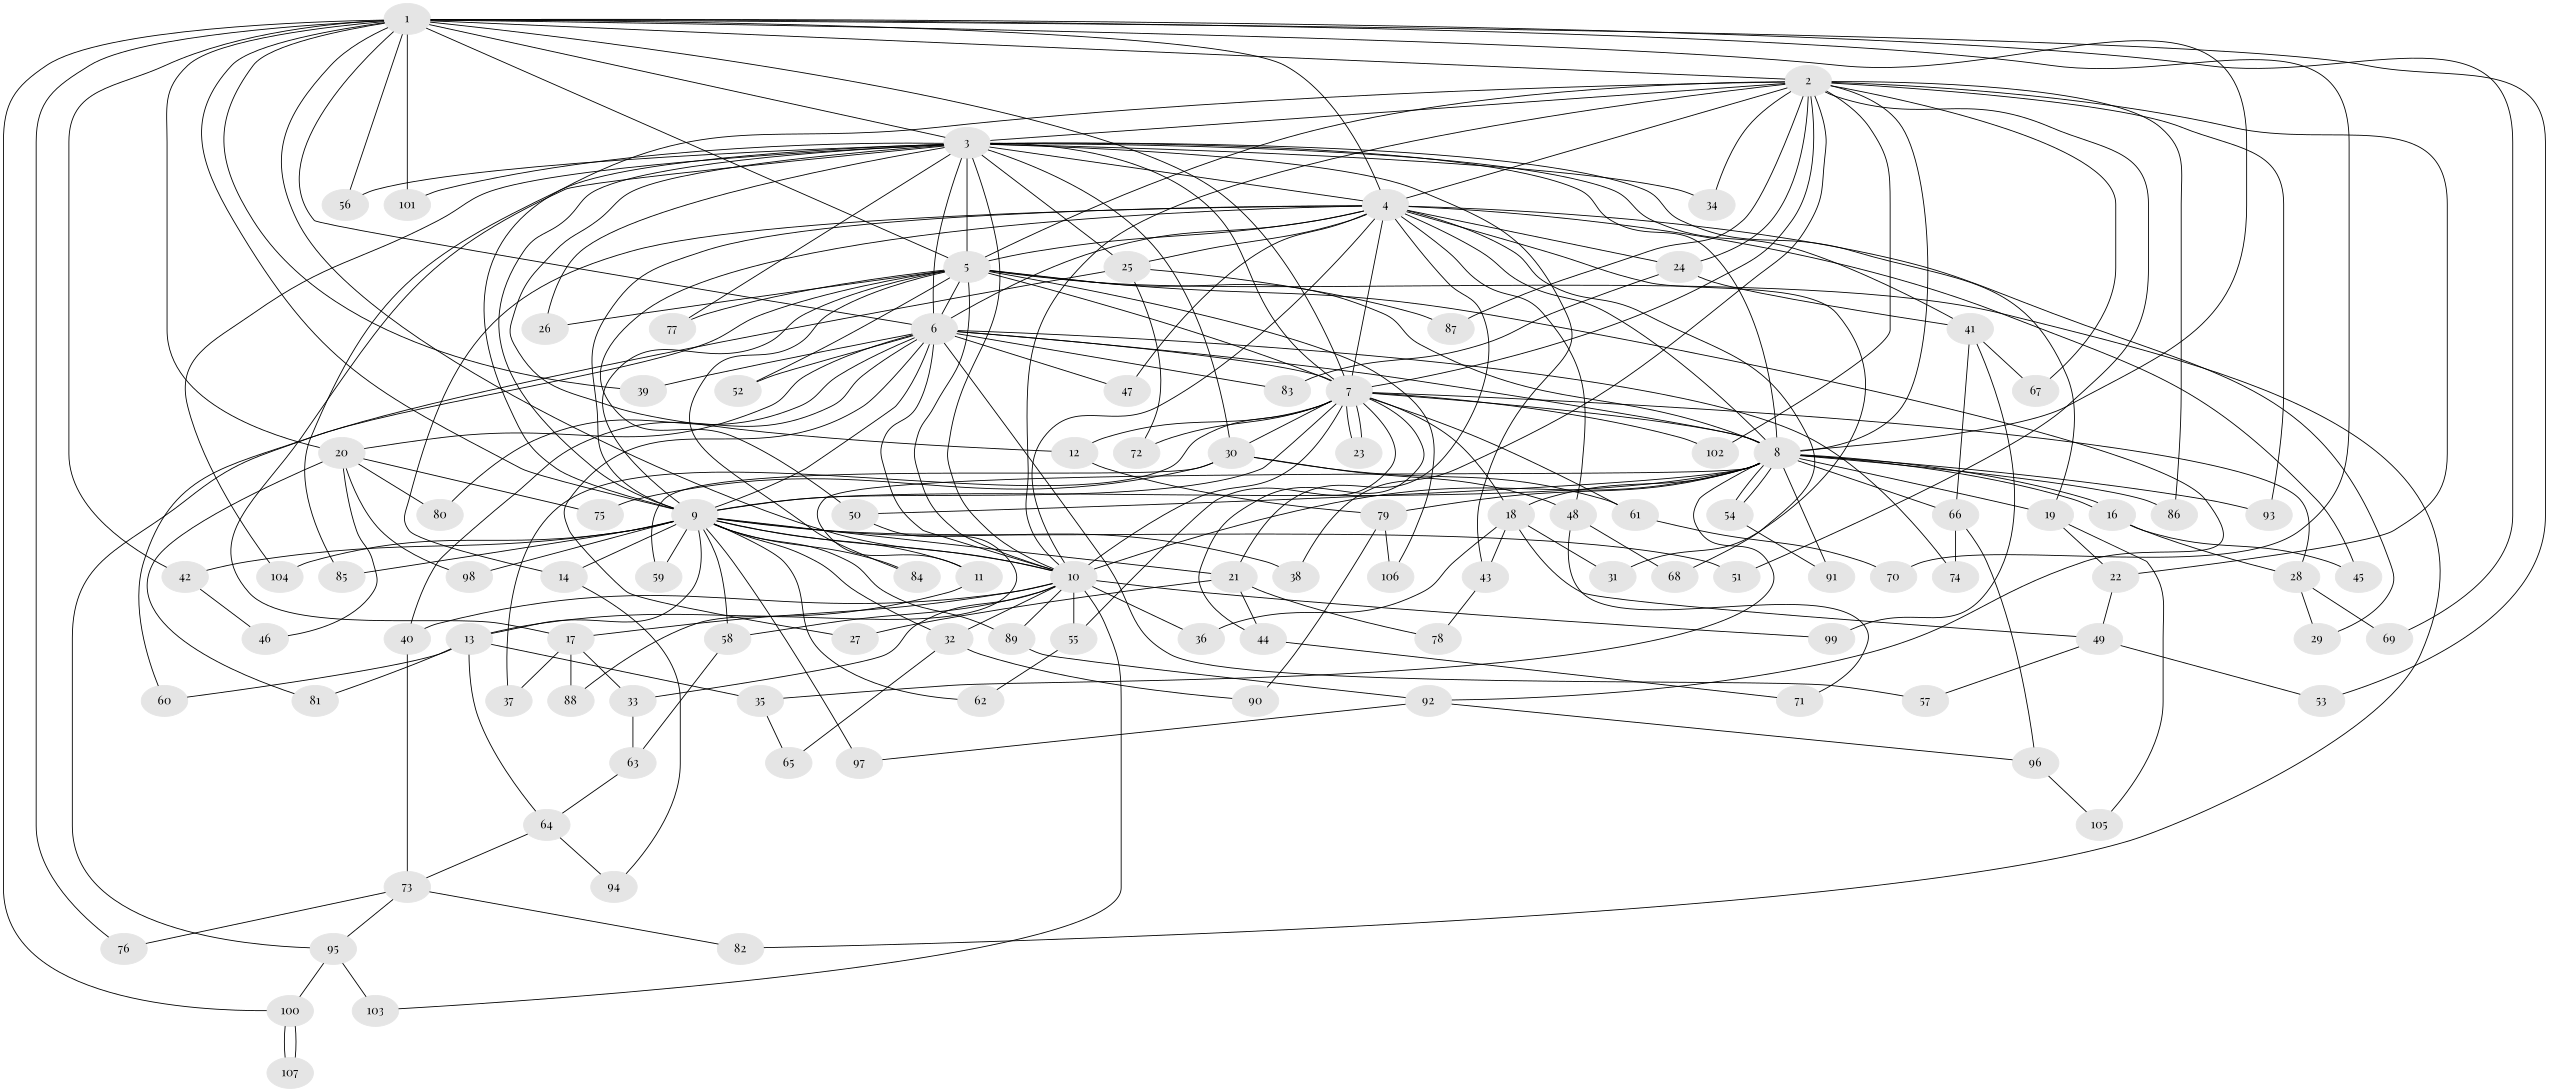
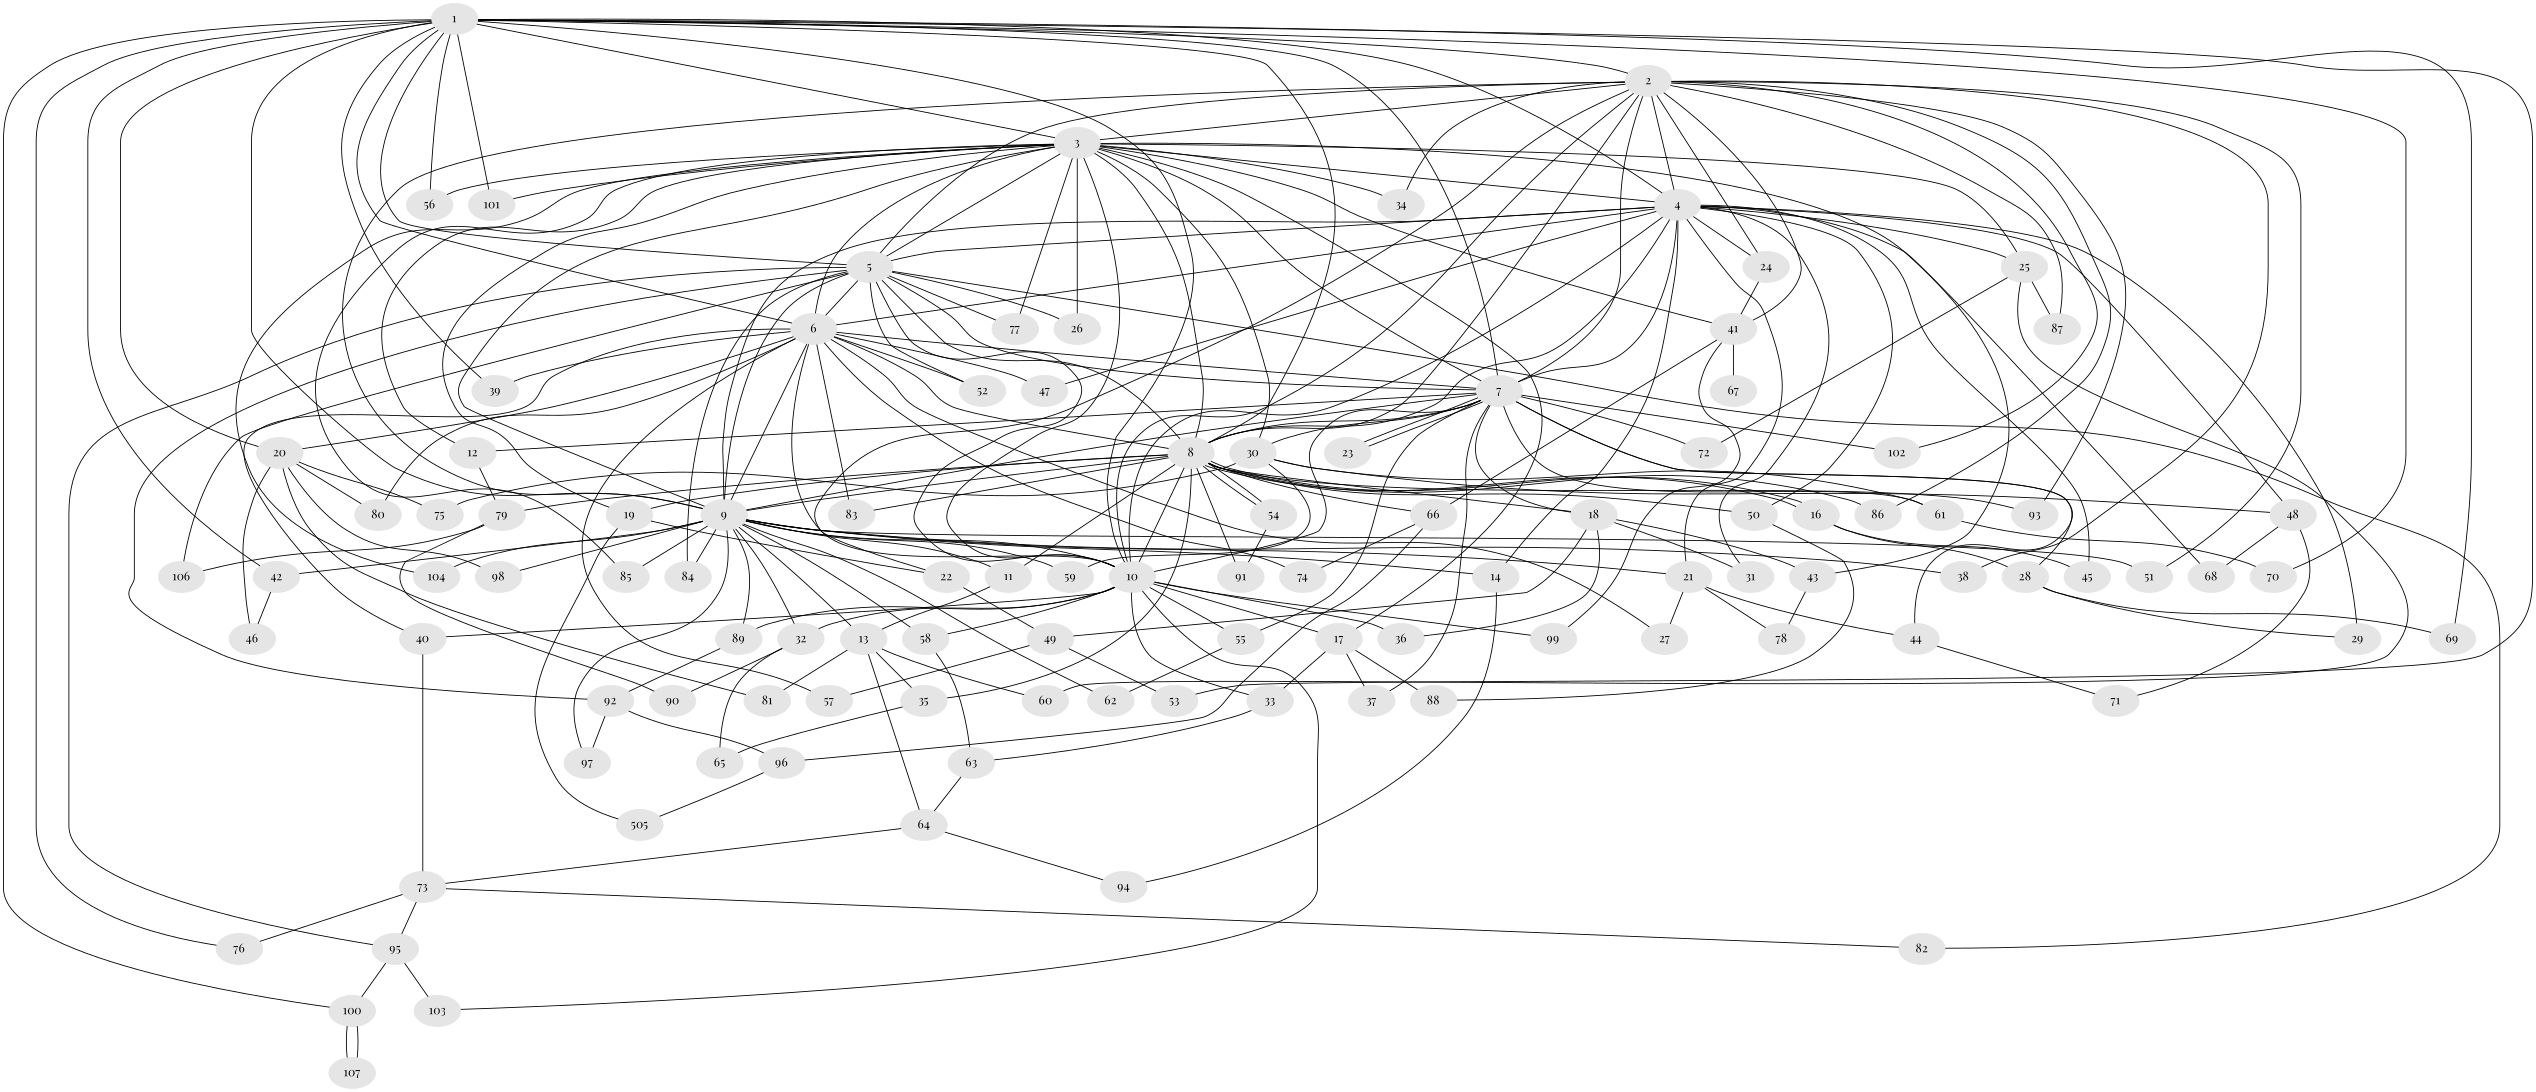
edge "2" -- "67": now "2" -- "41"
edge "24" -- "83": now "8" -- "83"
node "105": label "105" -> "505"
